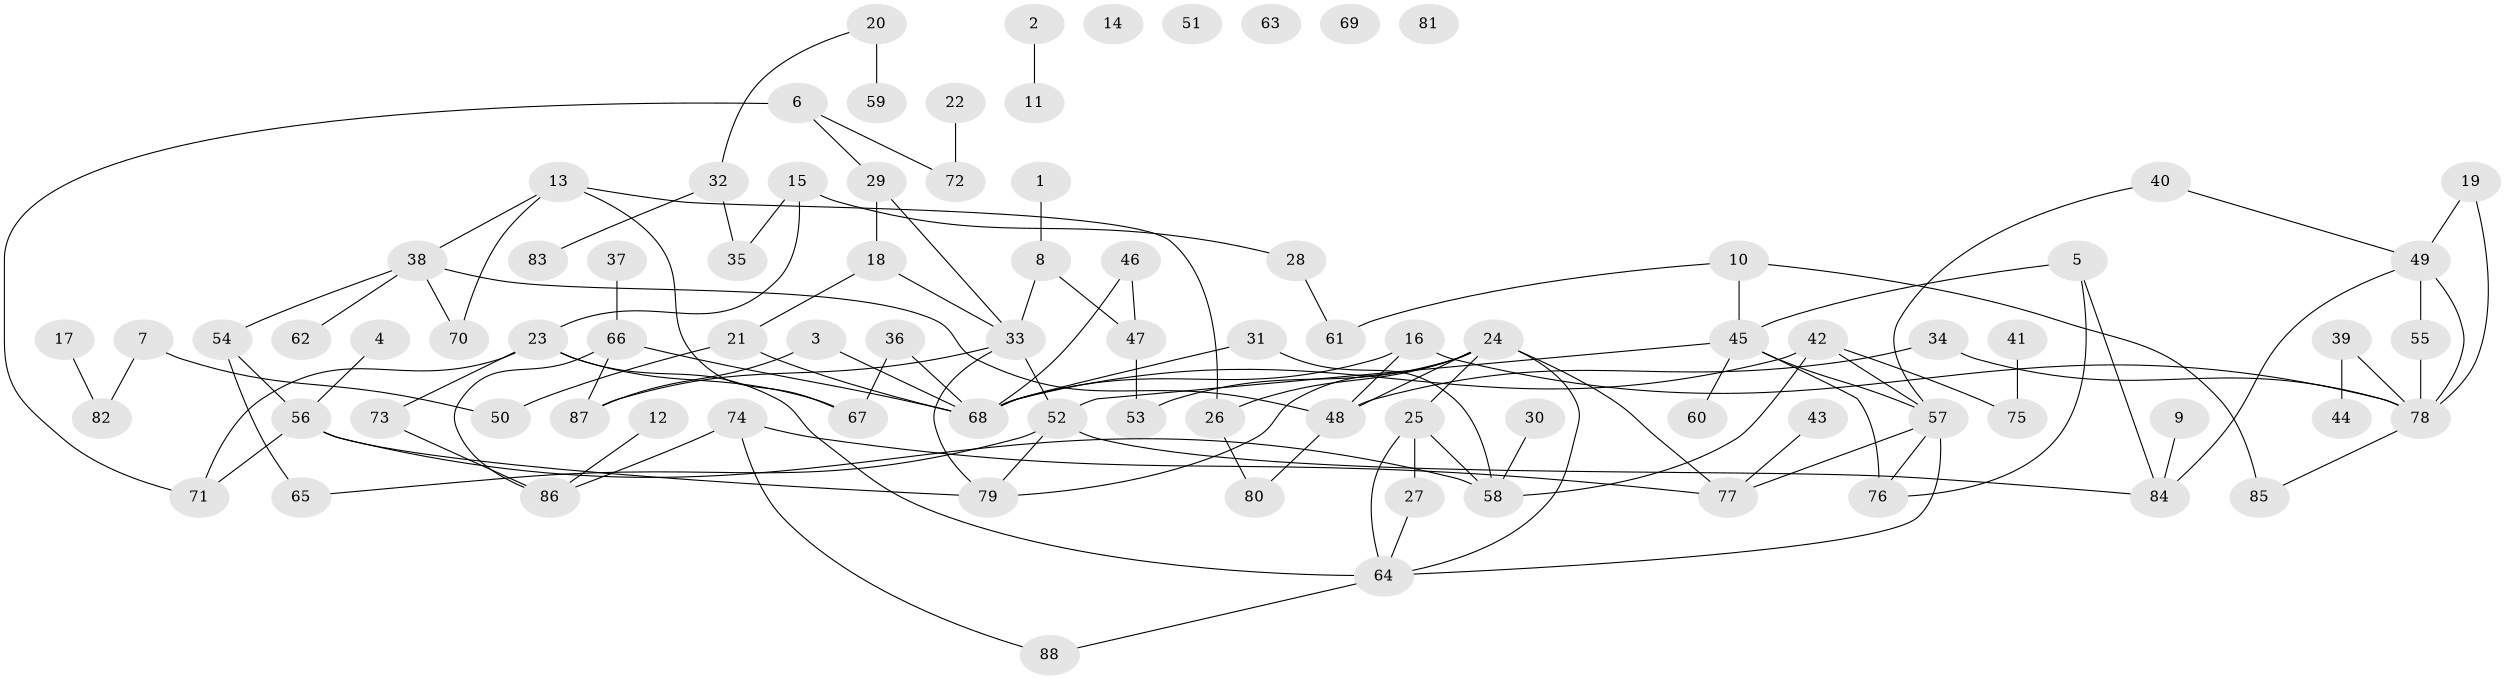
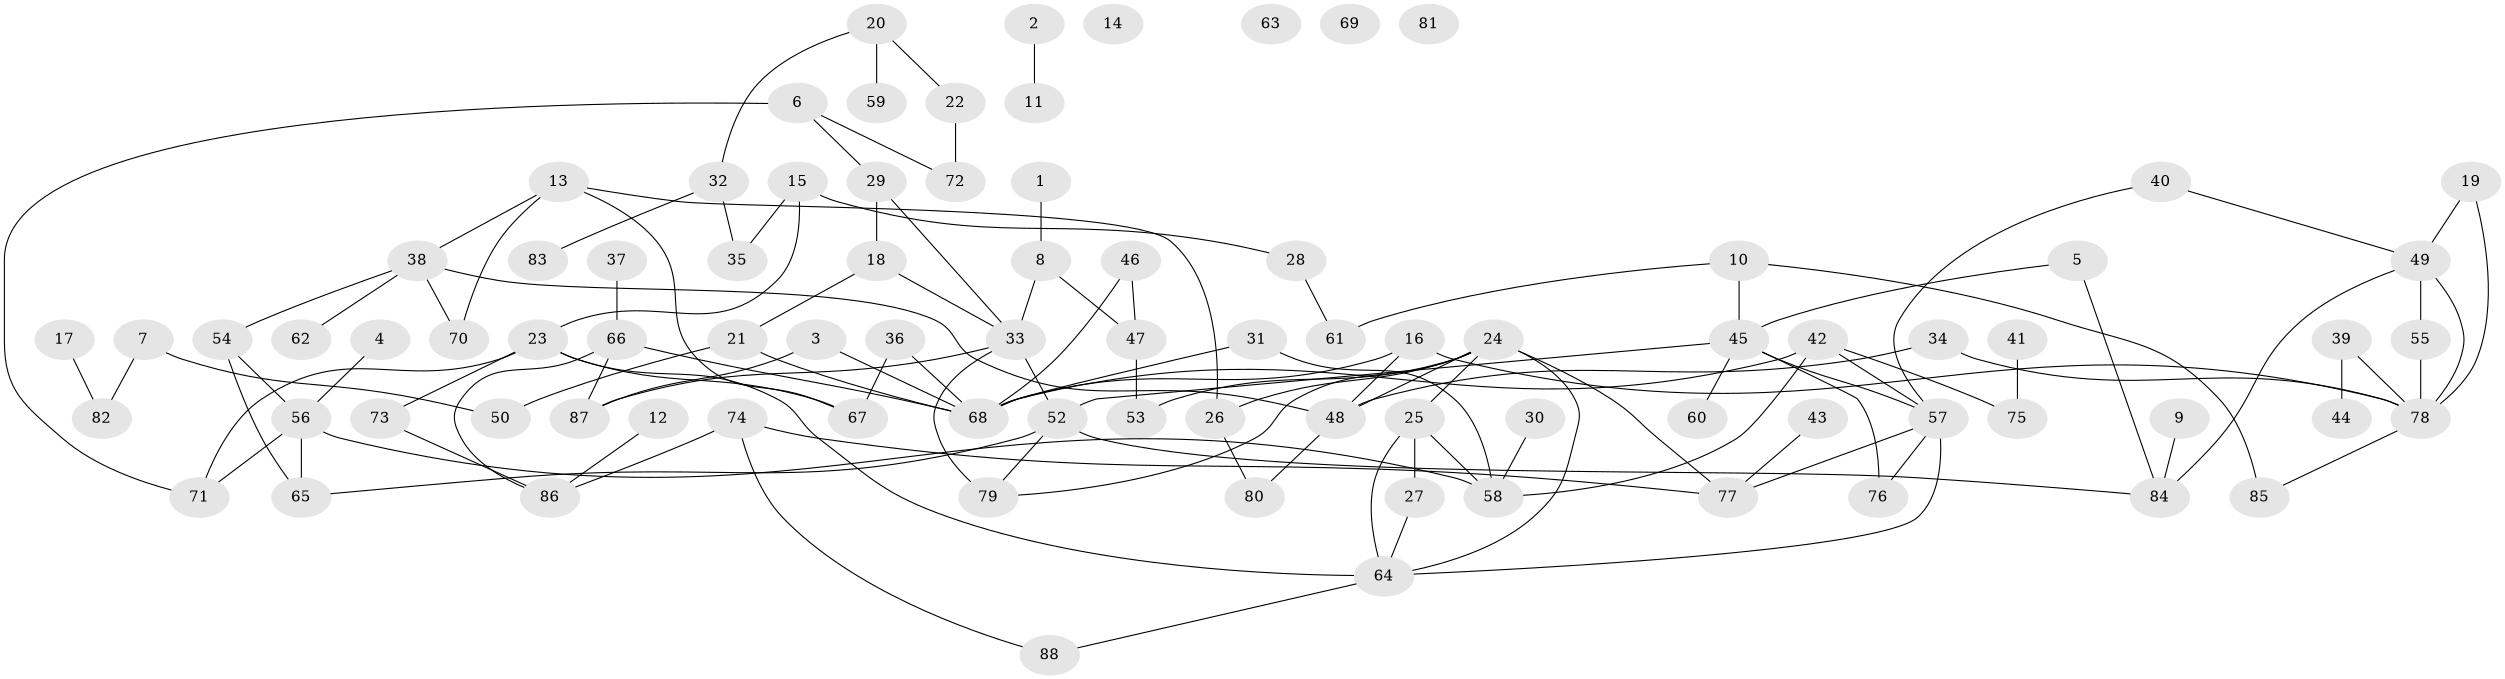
node "51": removed
edge "20" -- "22": added
edge "5" -- "76": removed
edge "56" -- "79": now "56" -- "65"
